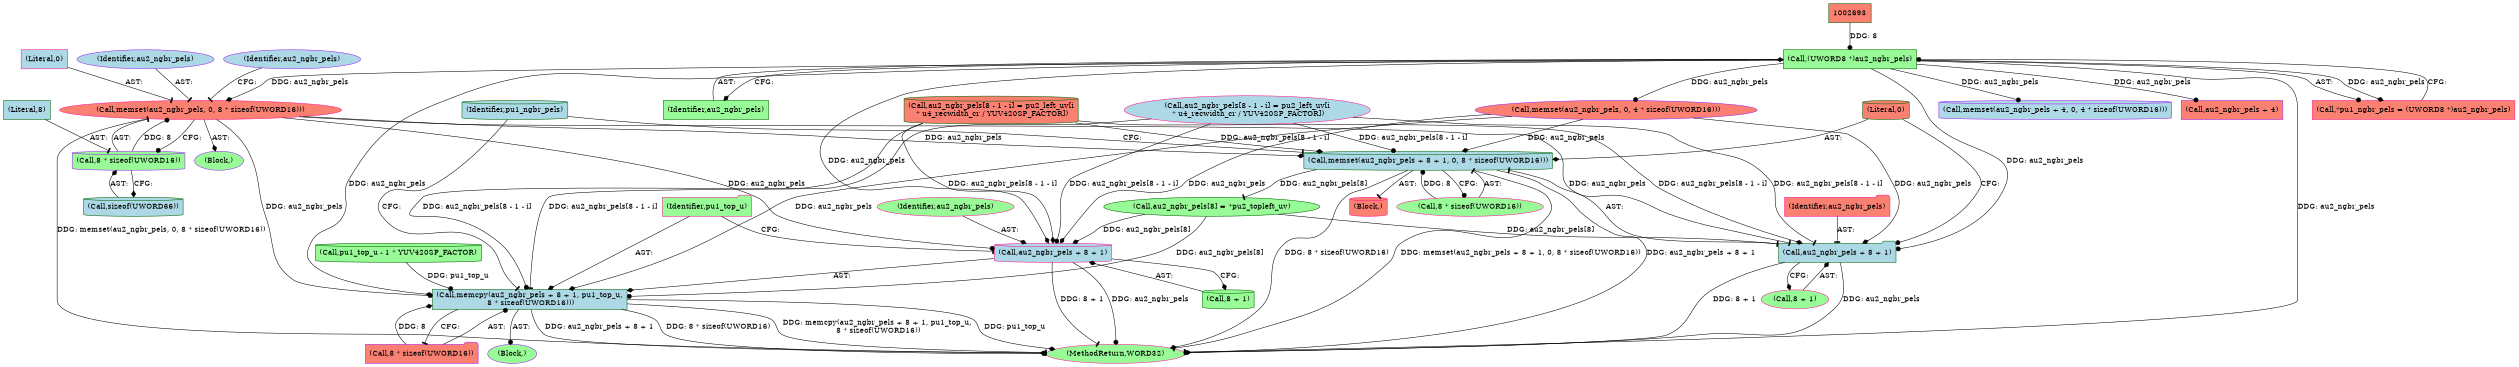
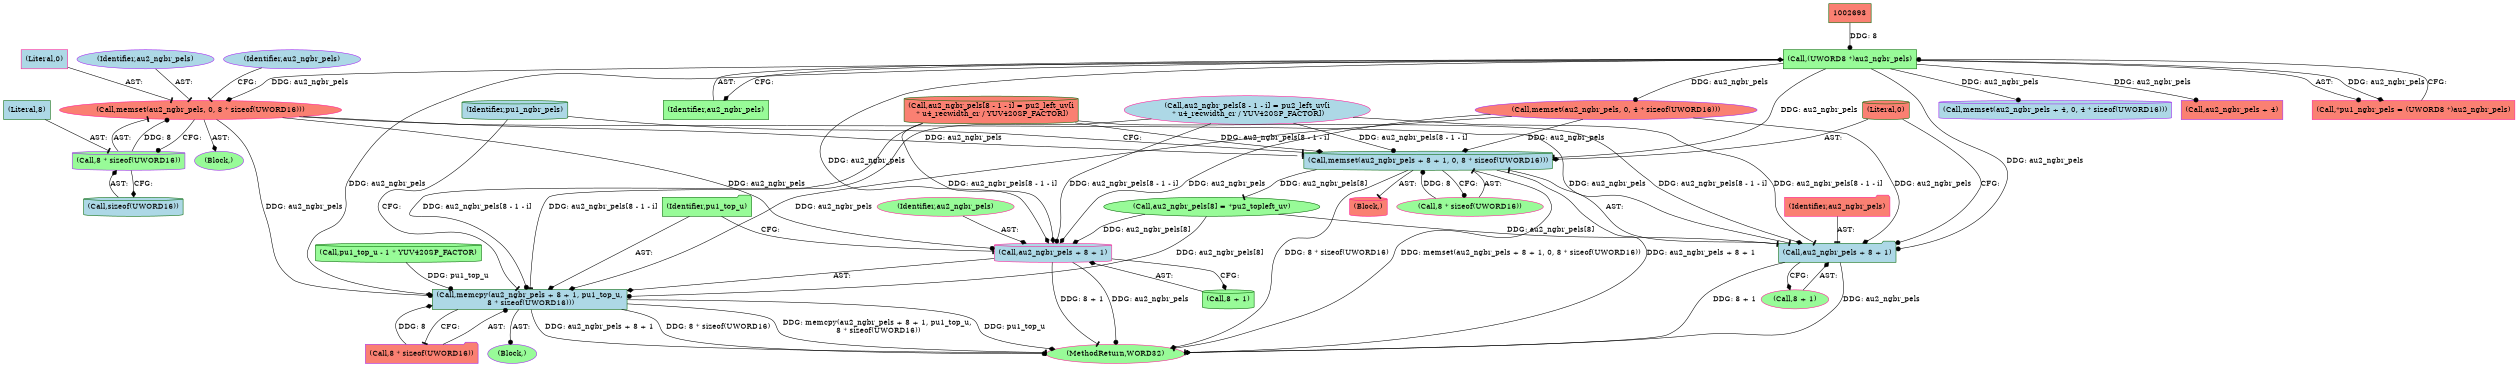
edge "(Call,memset(au2_ngbr_pels, 0, 8 * sizeof(UWORD16)))" -> "(Call,memset(au2_ngbr_pels + 8 + 1, 0, 8 * sizeof(UWORD16)))": arrowhead diamond -> tee
node "(Call,sizeof(UWORD66))": label "(Call,sizeof(UWORD66))" -> "(Call,sizeof(UWORD16))"
node "(Identifier,pu1_top_u)": color deeppink -> darkgreen
edge "(Call,(UWORD8 *)au2_ngbr_pels)" -> "(MethodReturn,WORD32)": now "(Call,(UWORD8 *)au2_ngbr_pels)" -> "(Call,memset(au2_ngbr_pels + 8 + 1, 0, 8 * sizeof(UWORD16)))"
edge "(Call,memset(au2_ngbr_pels, 0, 8 * sizeof(UWORD16)))" -> "(MethodReturn,WORD32)": removed, label "DDG: memset(au2_ngbr_pels, 0, 8 * sizeof(UWORD16))"
